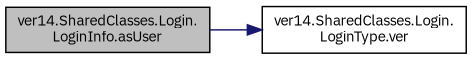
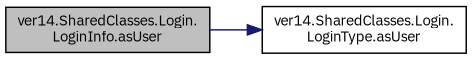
node "ver14.SharedClasses.Login. LoginType.ver": label "ver14.SharedClasses.Login. LoginType.ver" -> "ver14.SharedClasses.Login. LoginType.asUser"
